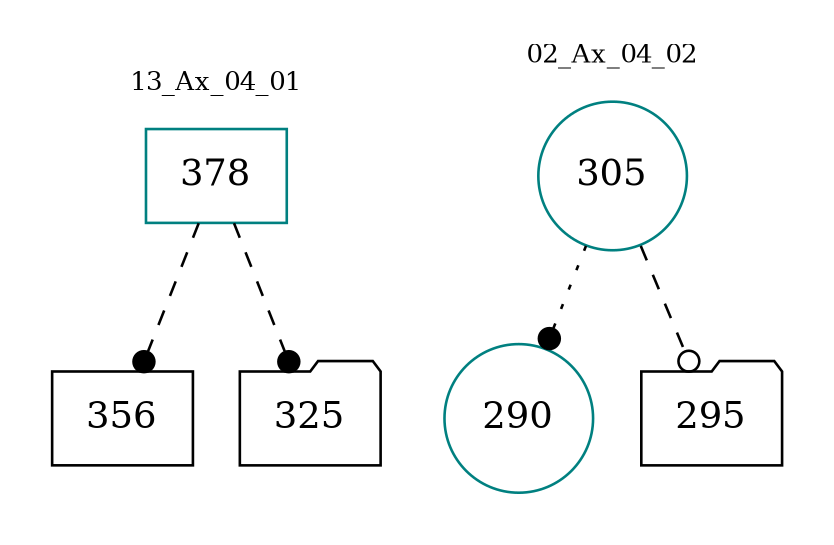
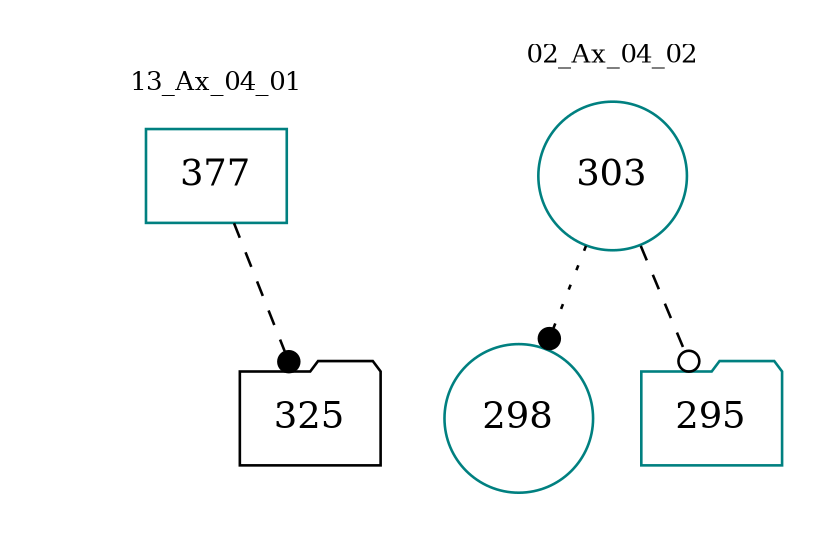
node "378": label "378" -> "377"
node "305": label "305" -> "303"
node "356": removed
node "290": label "290" -> "298"
node "295": color black -> teal
